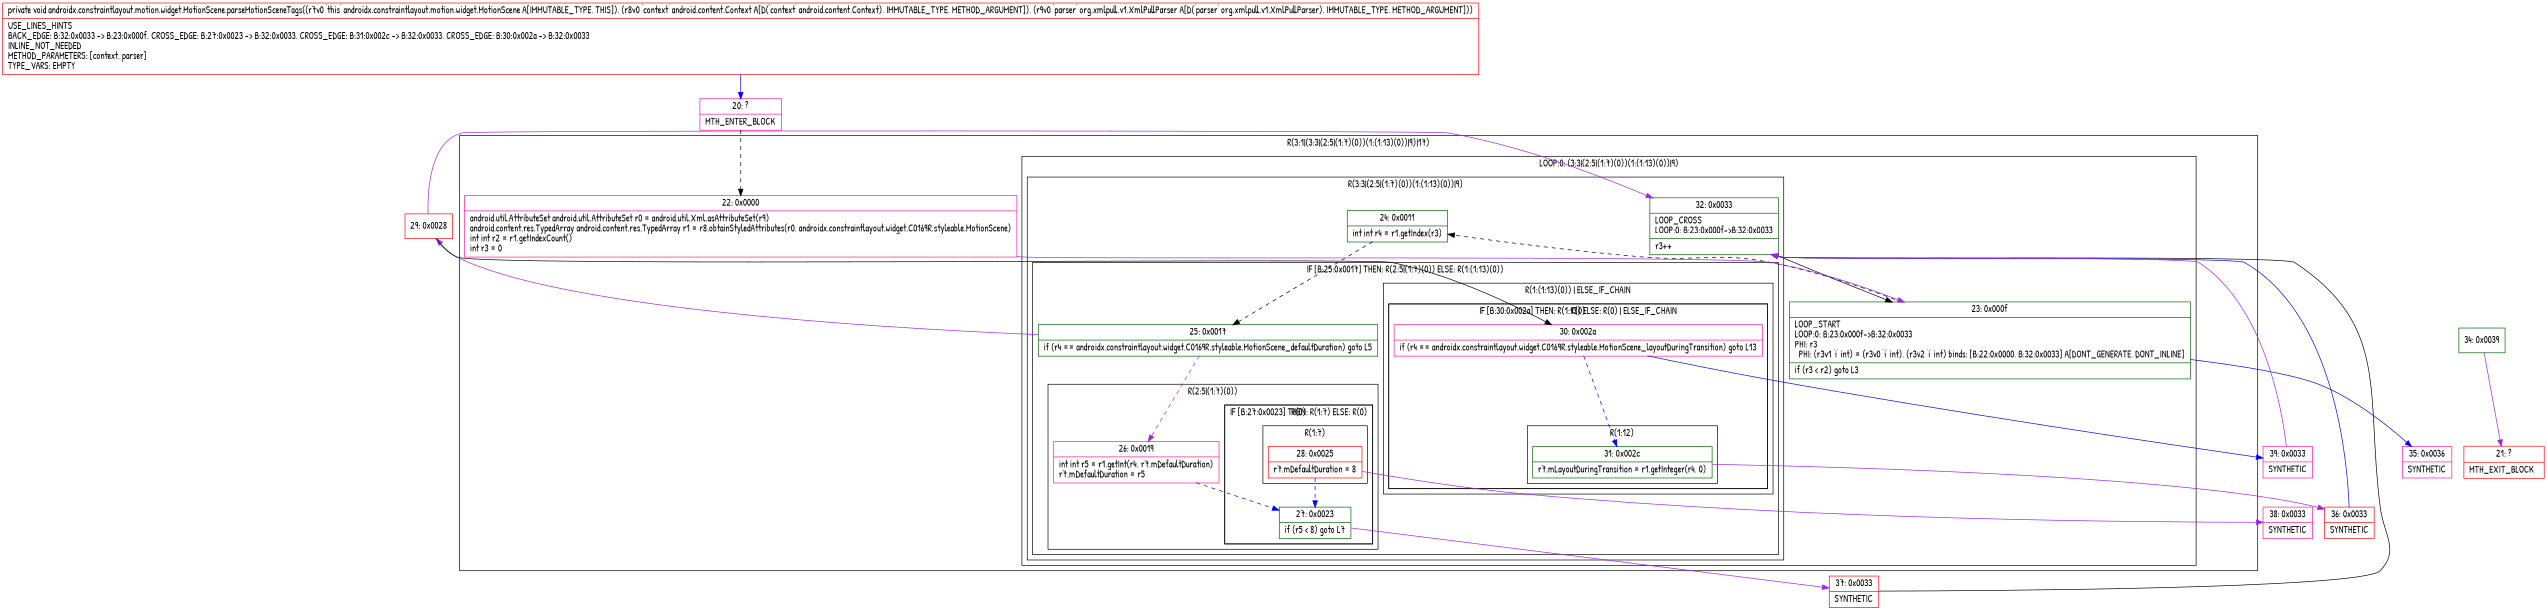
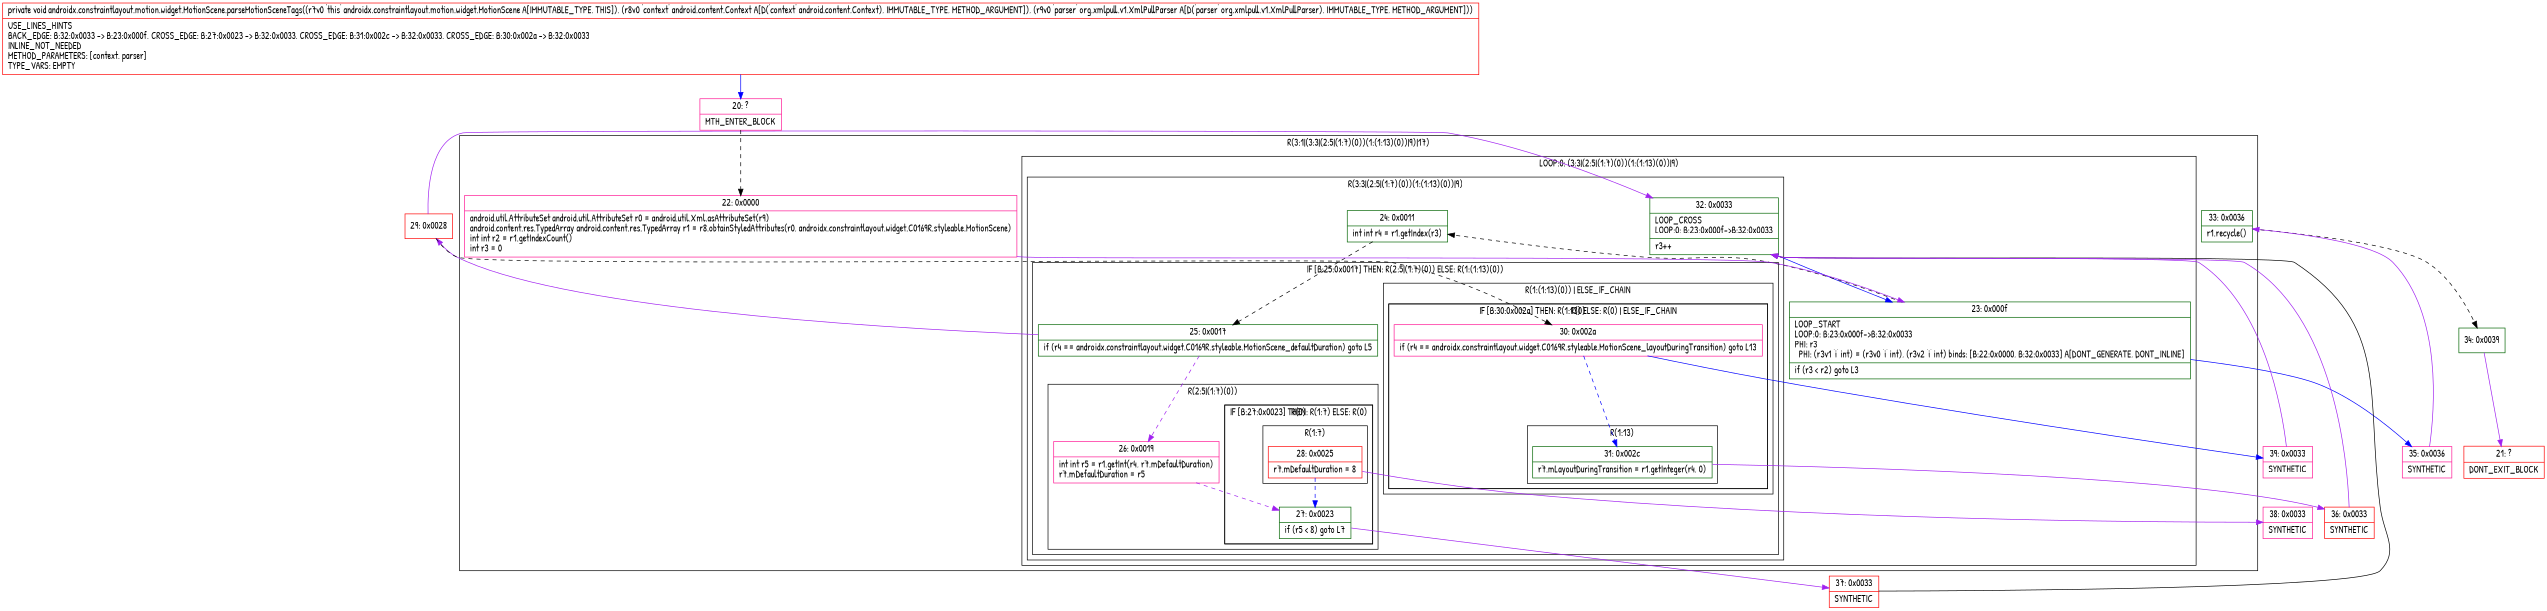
node "33: 0x0036": added
edge "29: 0x0028" -> "30: 0x002a": style solid -> dashed
edge "32: 0x0033" -> "23: 0x000f": color black -> blue
edge "36: 0x0033" -> "32: 0x0033": color blue -> purple
cluster "R(1:12)": label "R(1:12)" -> "R(1:13)"
node "21: ?": text "MTH_EXIT_BLOCK" -> "DONT_EXIT_BLOCK"
edge "26: 0x0019" -> "27: 0x0023": color blue -> purple
